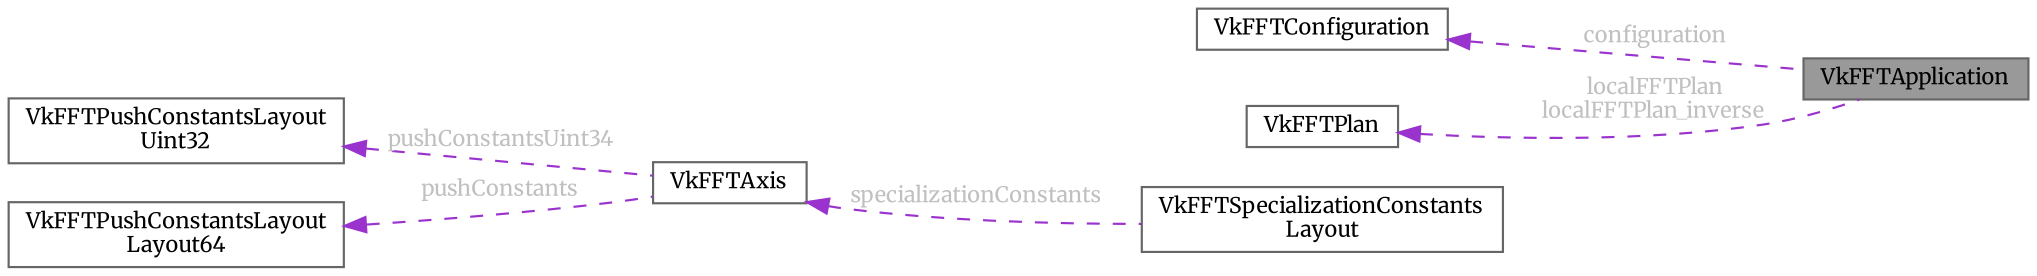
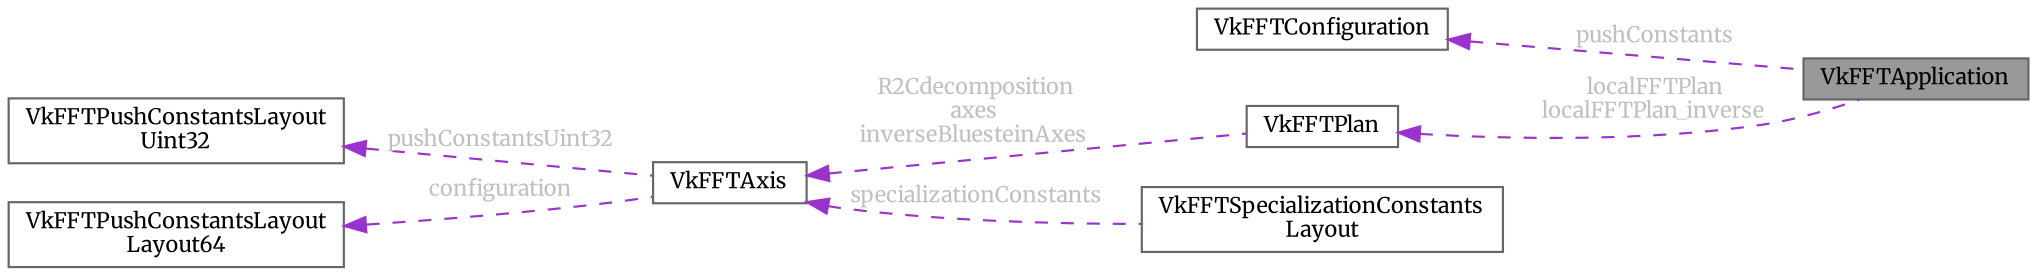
edge "VkFFTApplication" -> "VkFFTConfiguration": label " configuration" -> " pushConstants"
edge "VkFFTAxis" -> "VkFFTPushConstantsLayout Uint32": label " pushConstantsUint34" -> " pushConstantsUint32"
edge "VkFFTPlan" -> "VkFFTAxis": added, label "R2Cdecomposition axes inverseBluesteinAxes"
edge "VkFFTAxis" -> "VkFFTPushConstantsLayout Layout64": label " pushConstants" -> " configuration"
